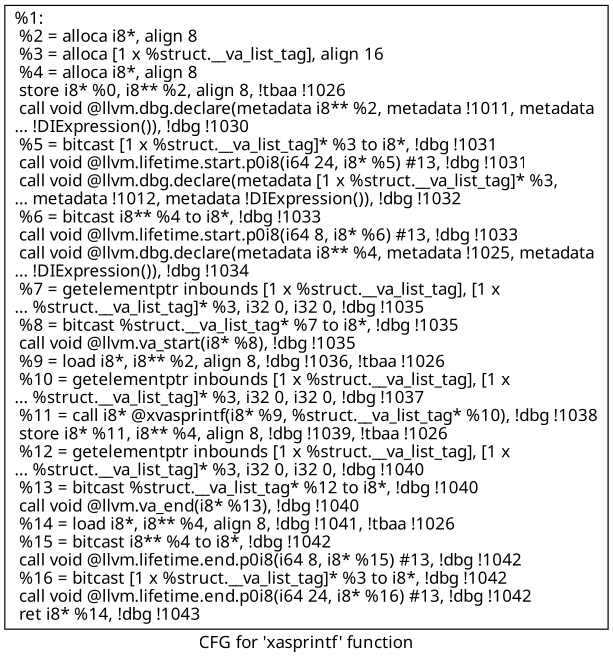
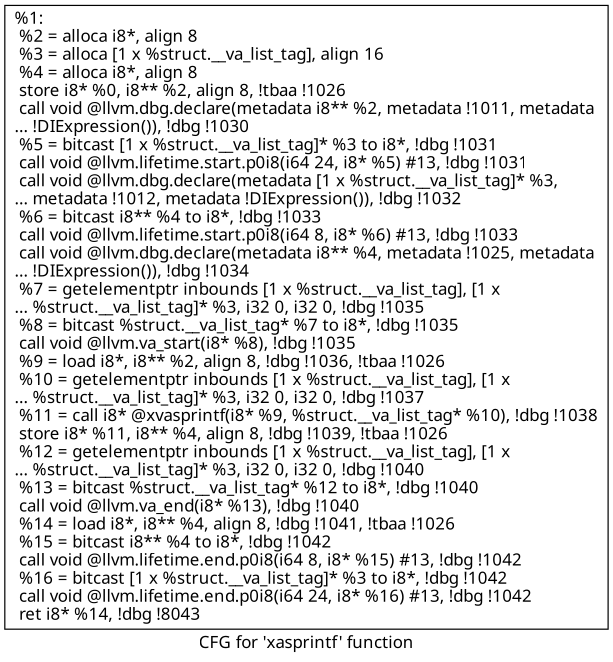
node "%1:": text "ret i8* %14, !dbg !1043" -> "ret i8* %14, !dbg !8043"
